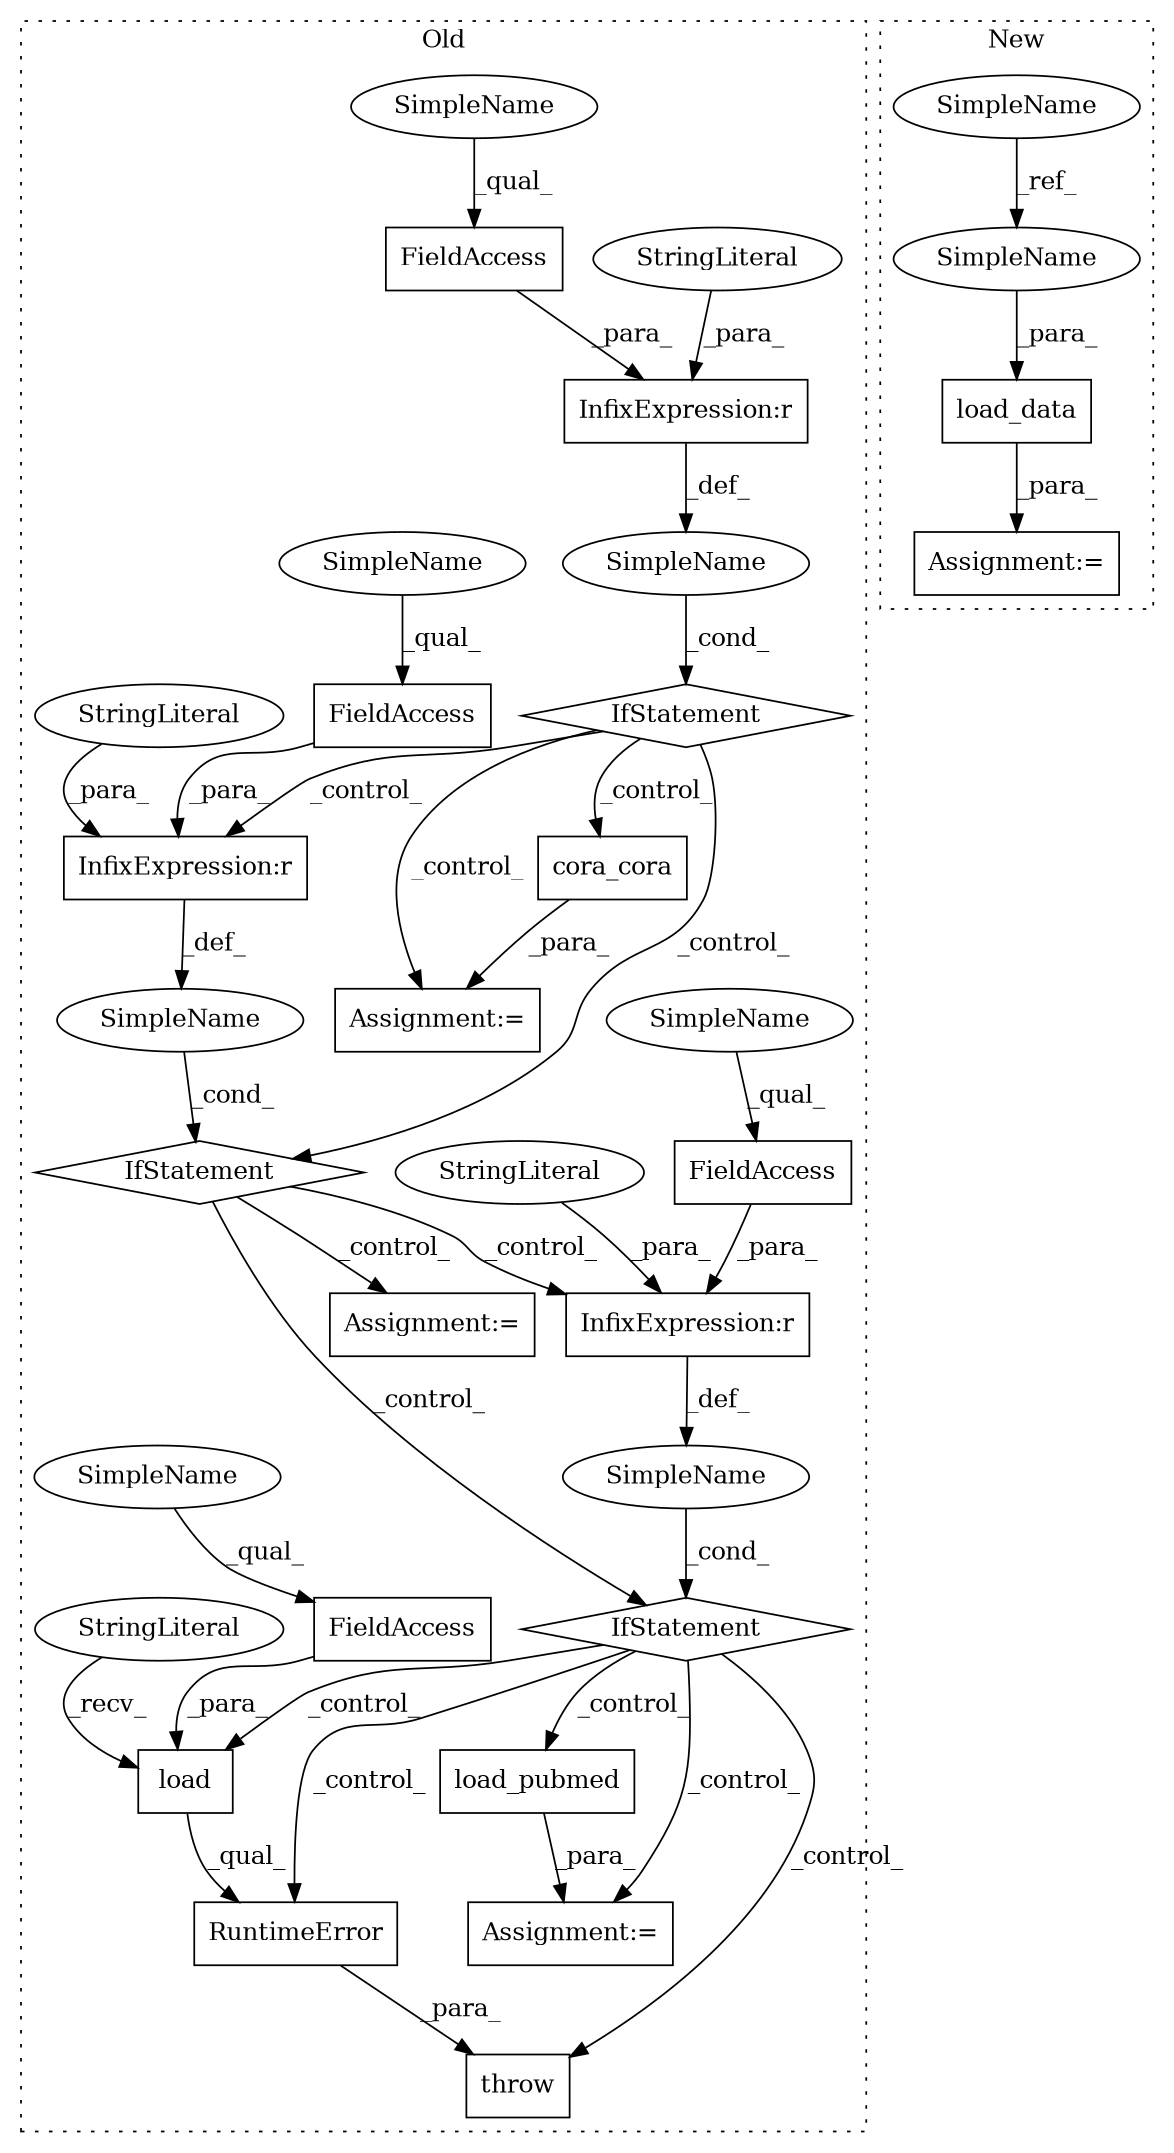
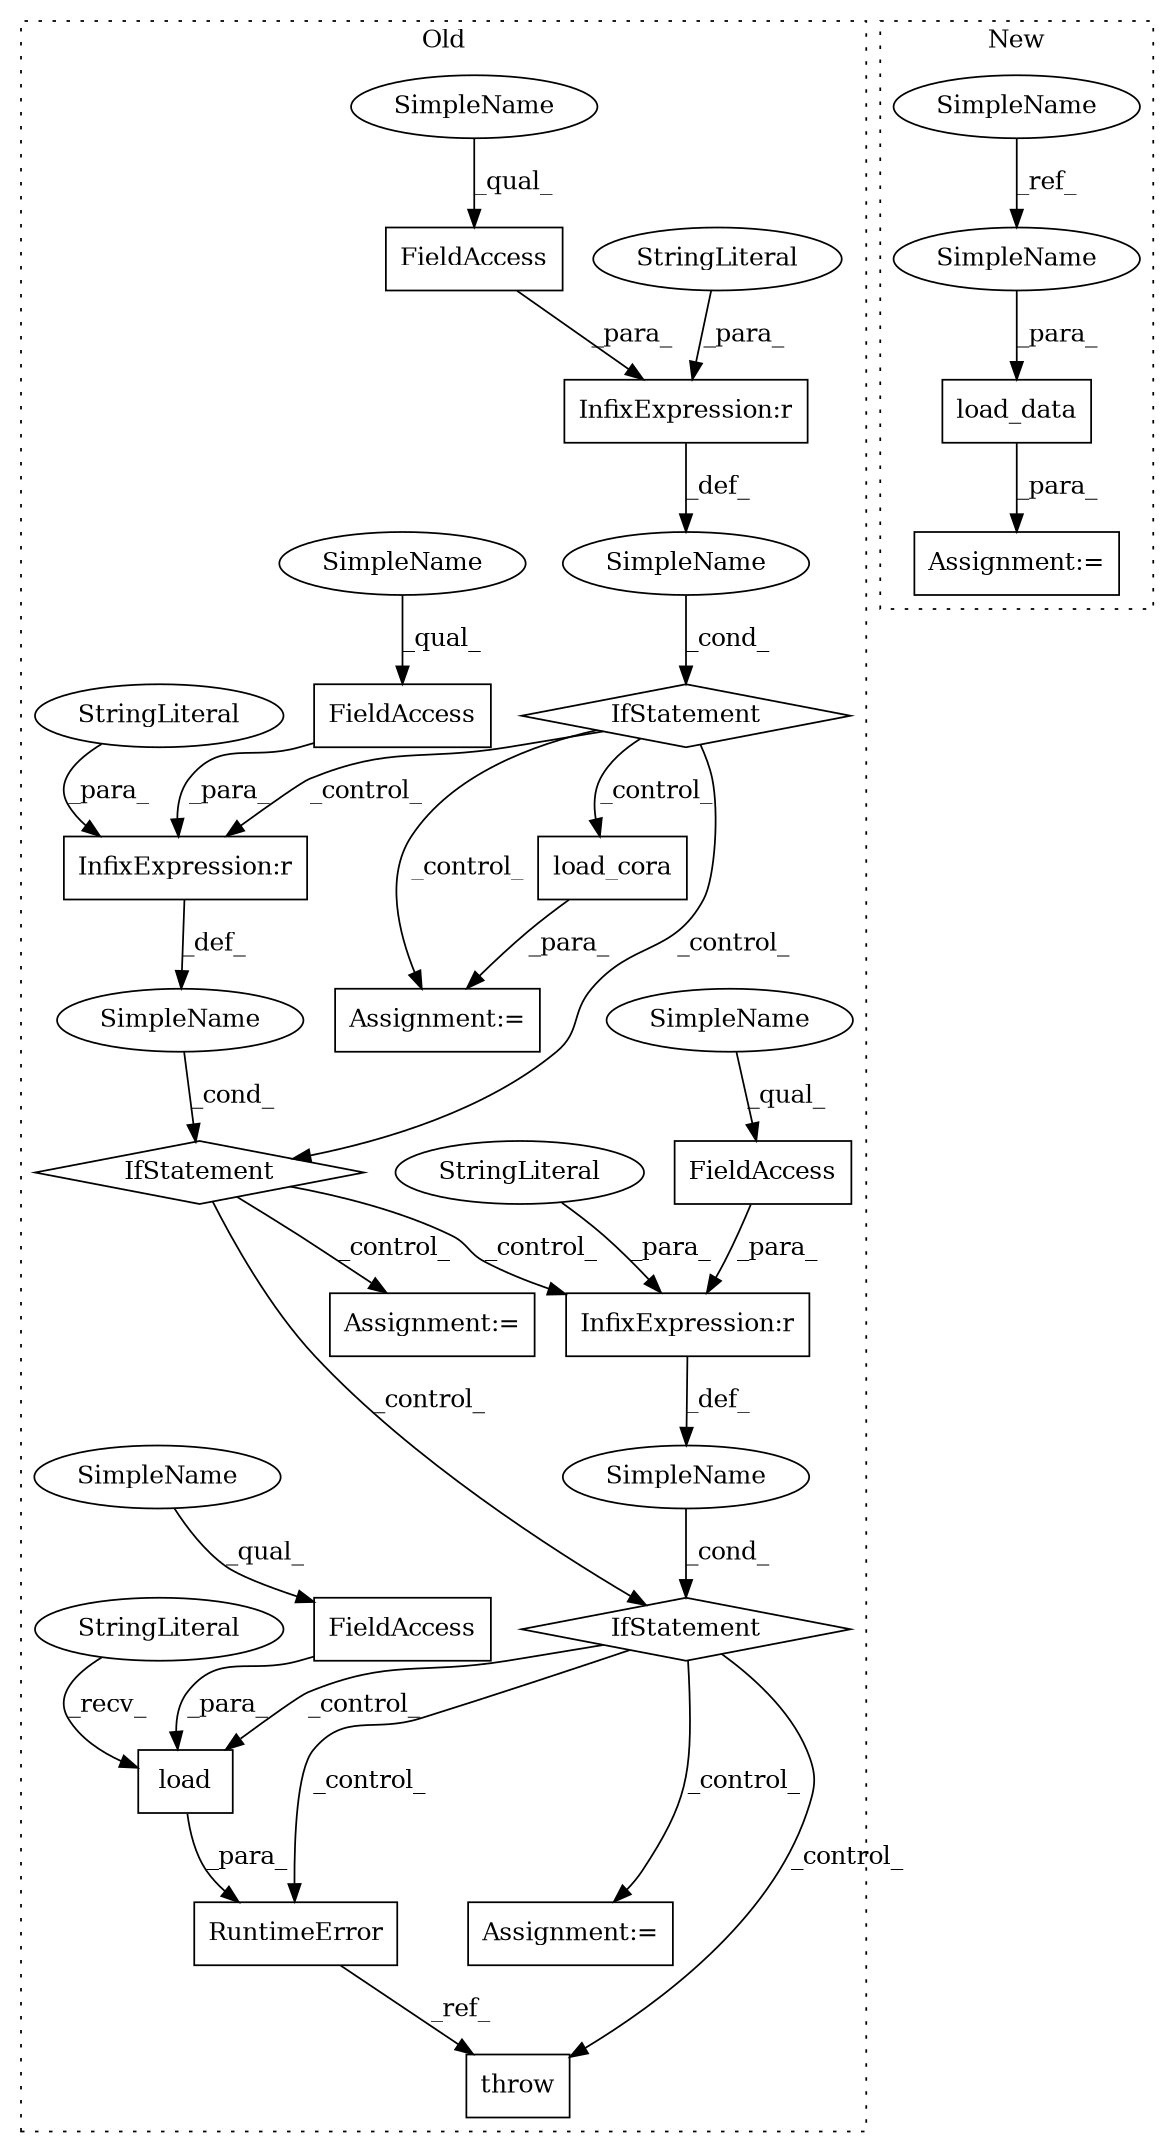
node "cora_cora": label "cora_cora" -> "load_cora"
node "load_pubmed": removed
edge "load" -> "RuntimeError": label "_qual_" -> "_para_"
edge "RuntimeError" -> "throw": label "_para_" -> "_ref_"
